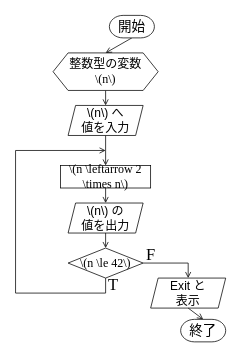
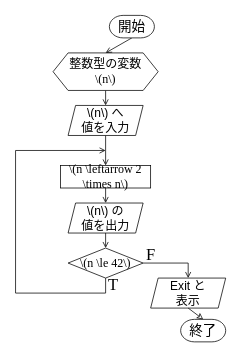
edge "Exit と 表示" -> "終了": arrowhead open -> classic
